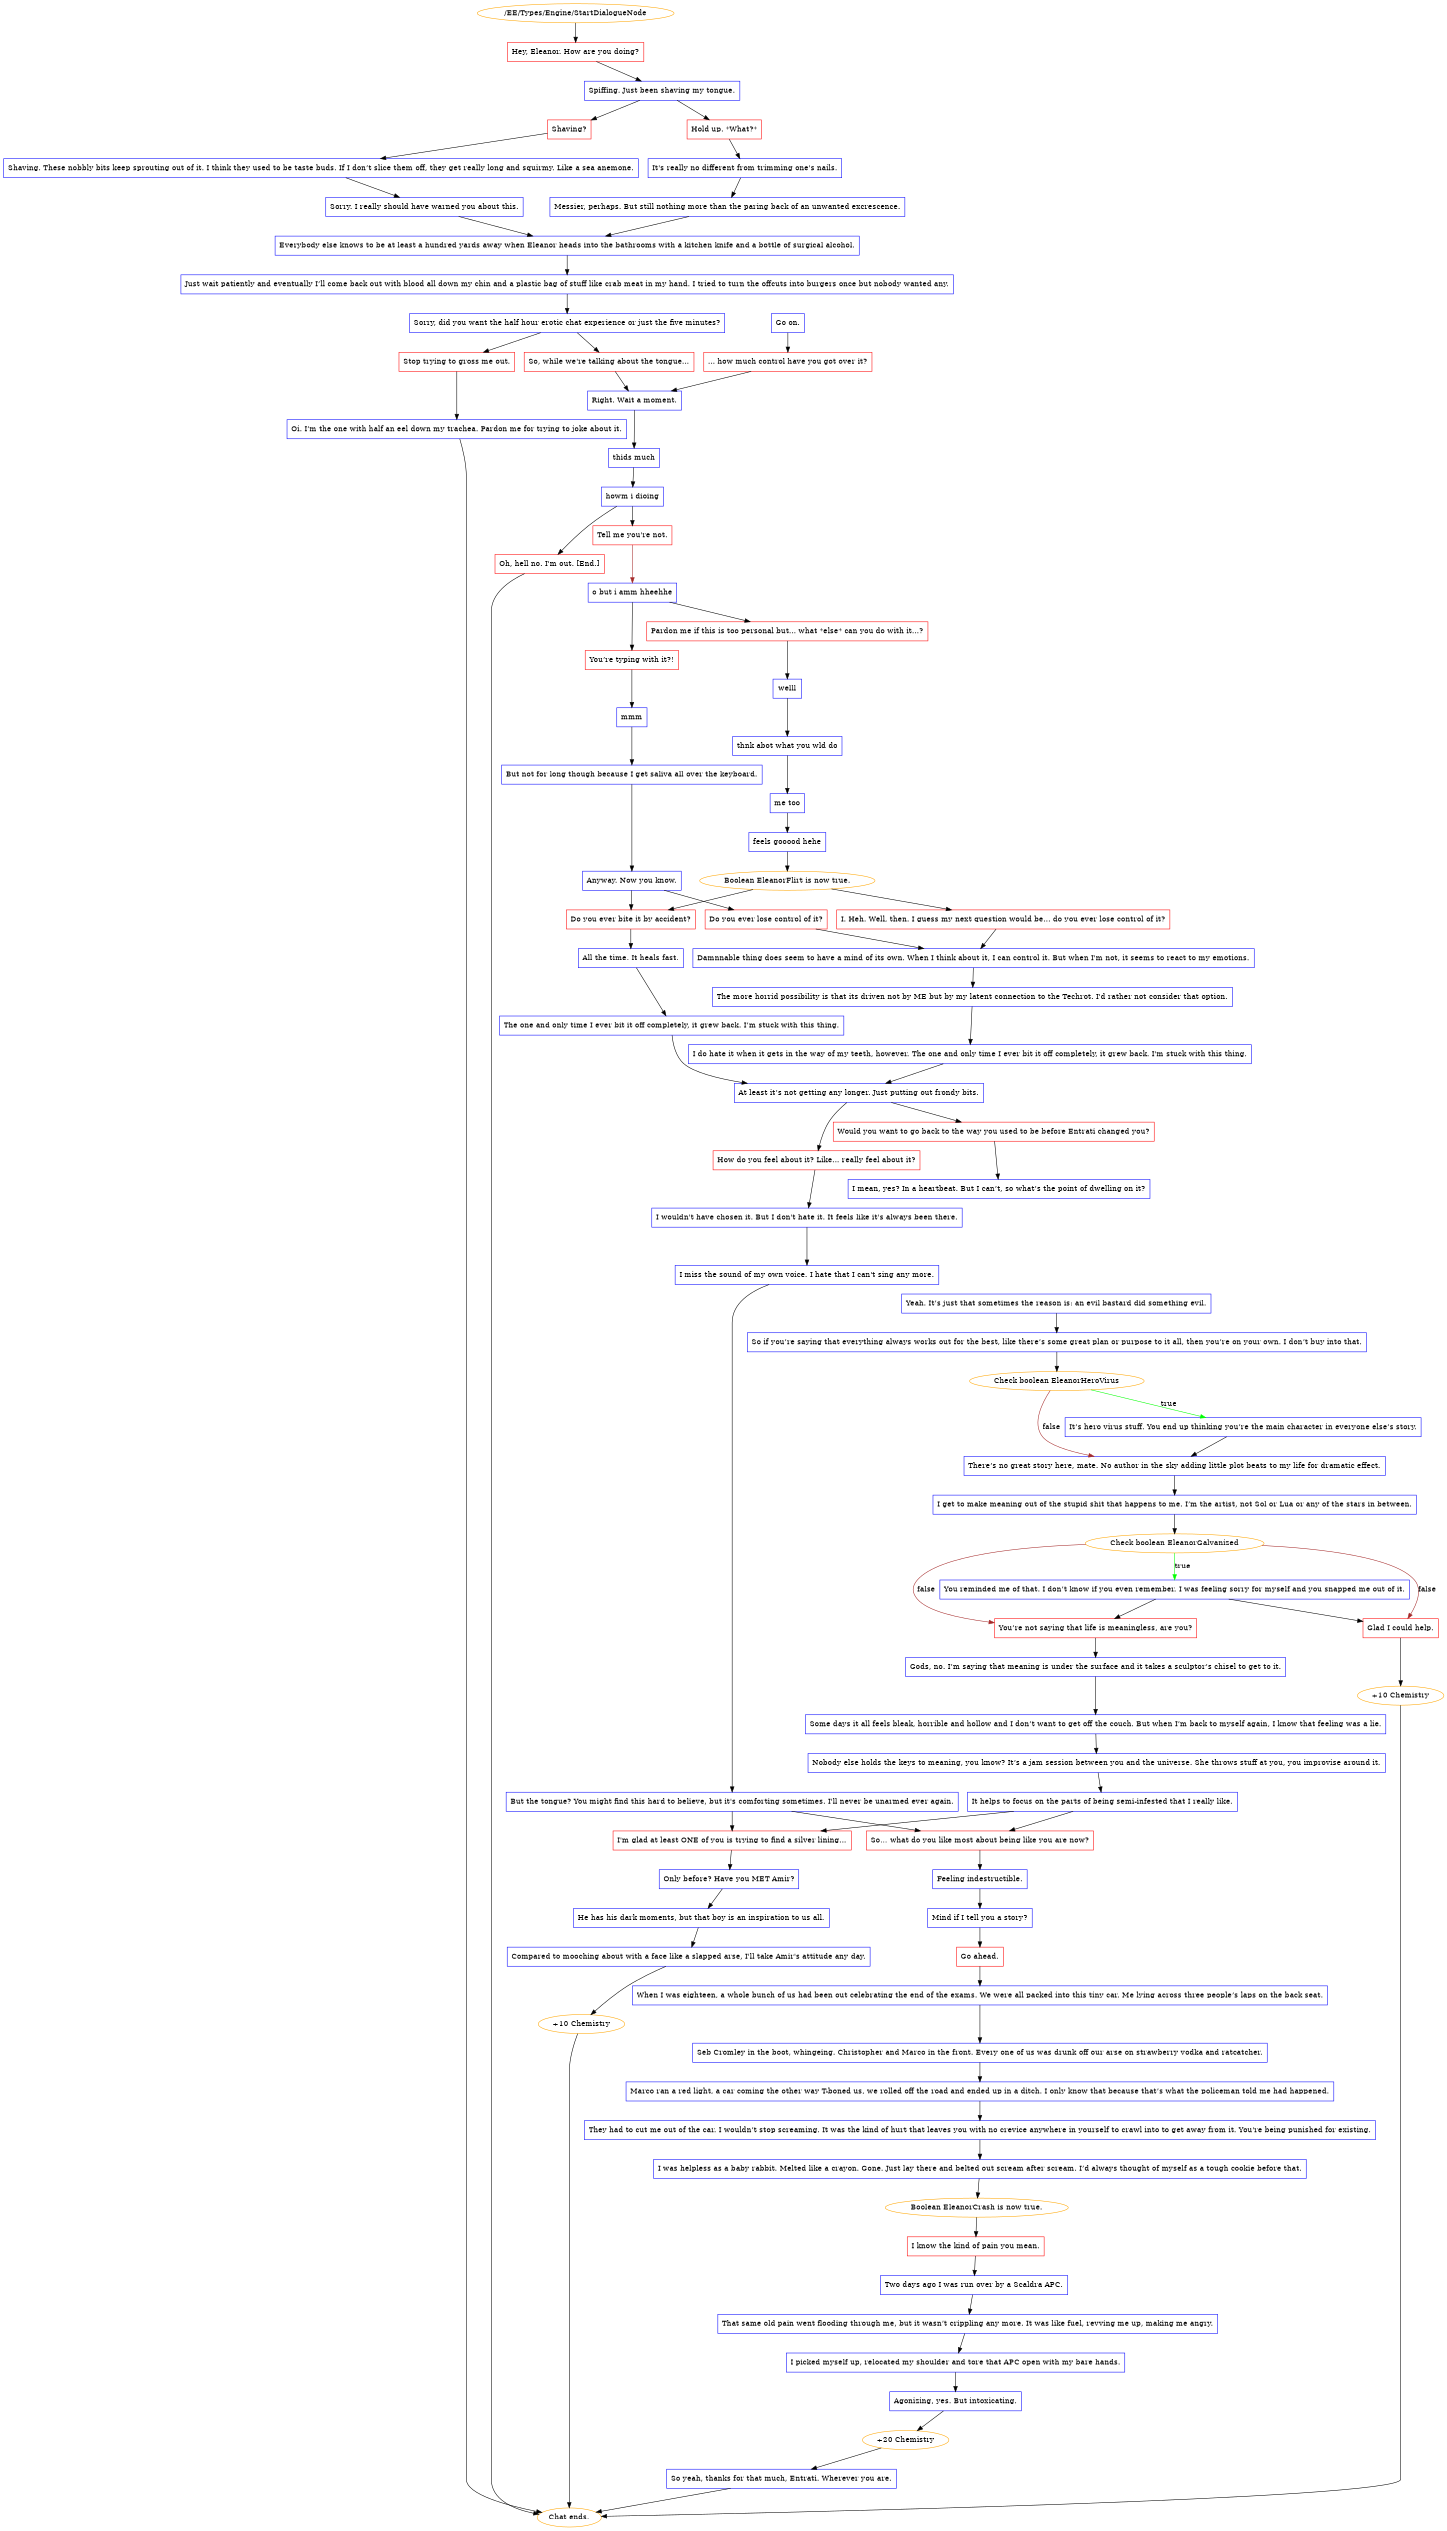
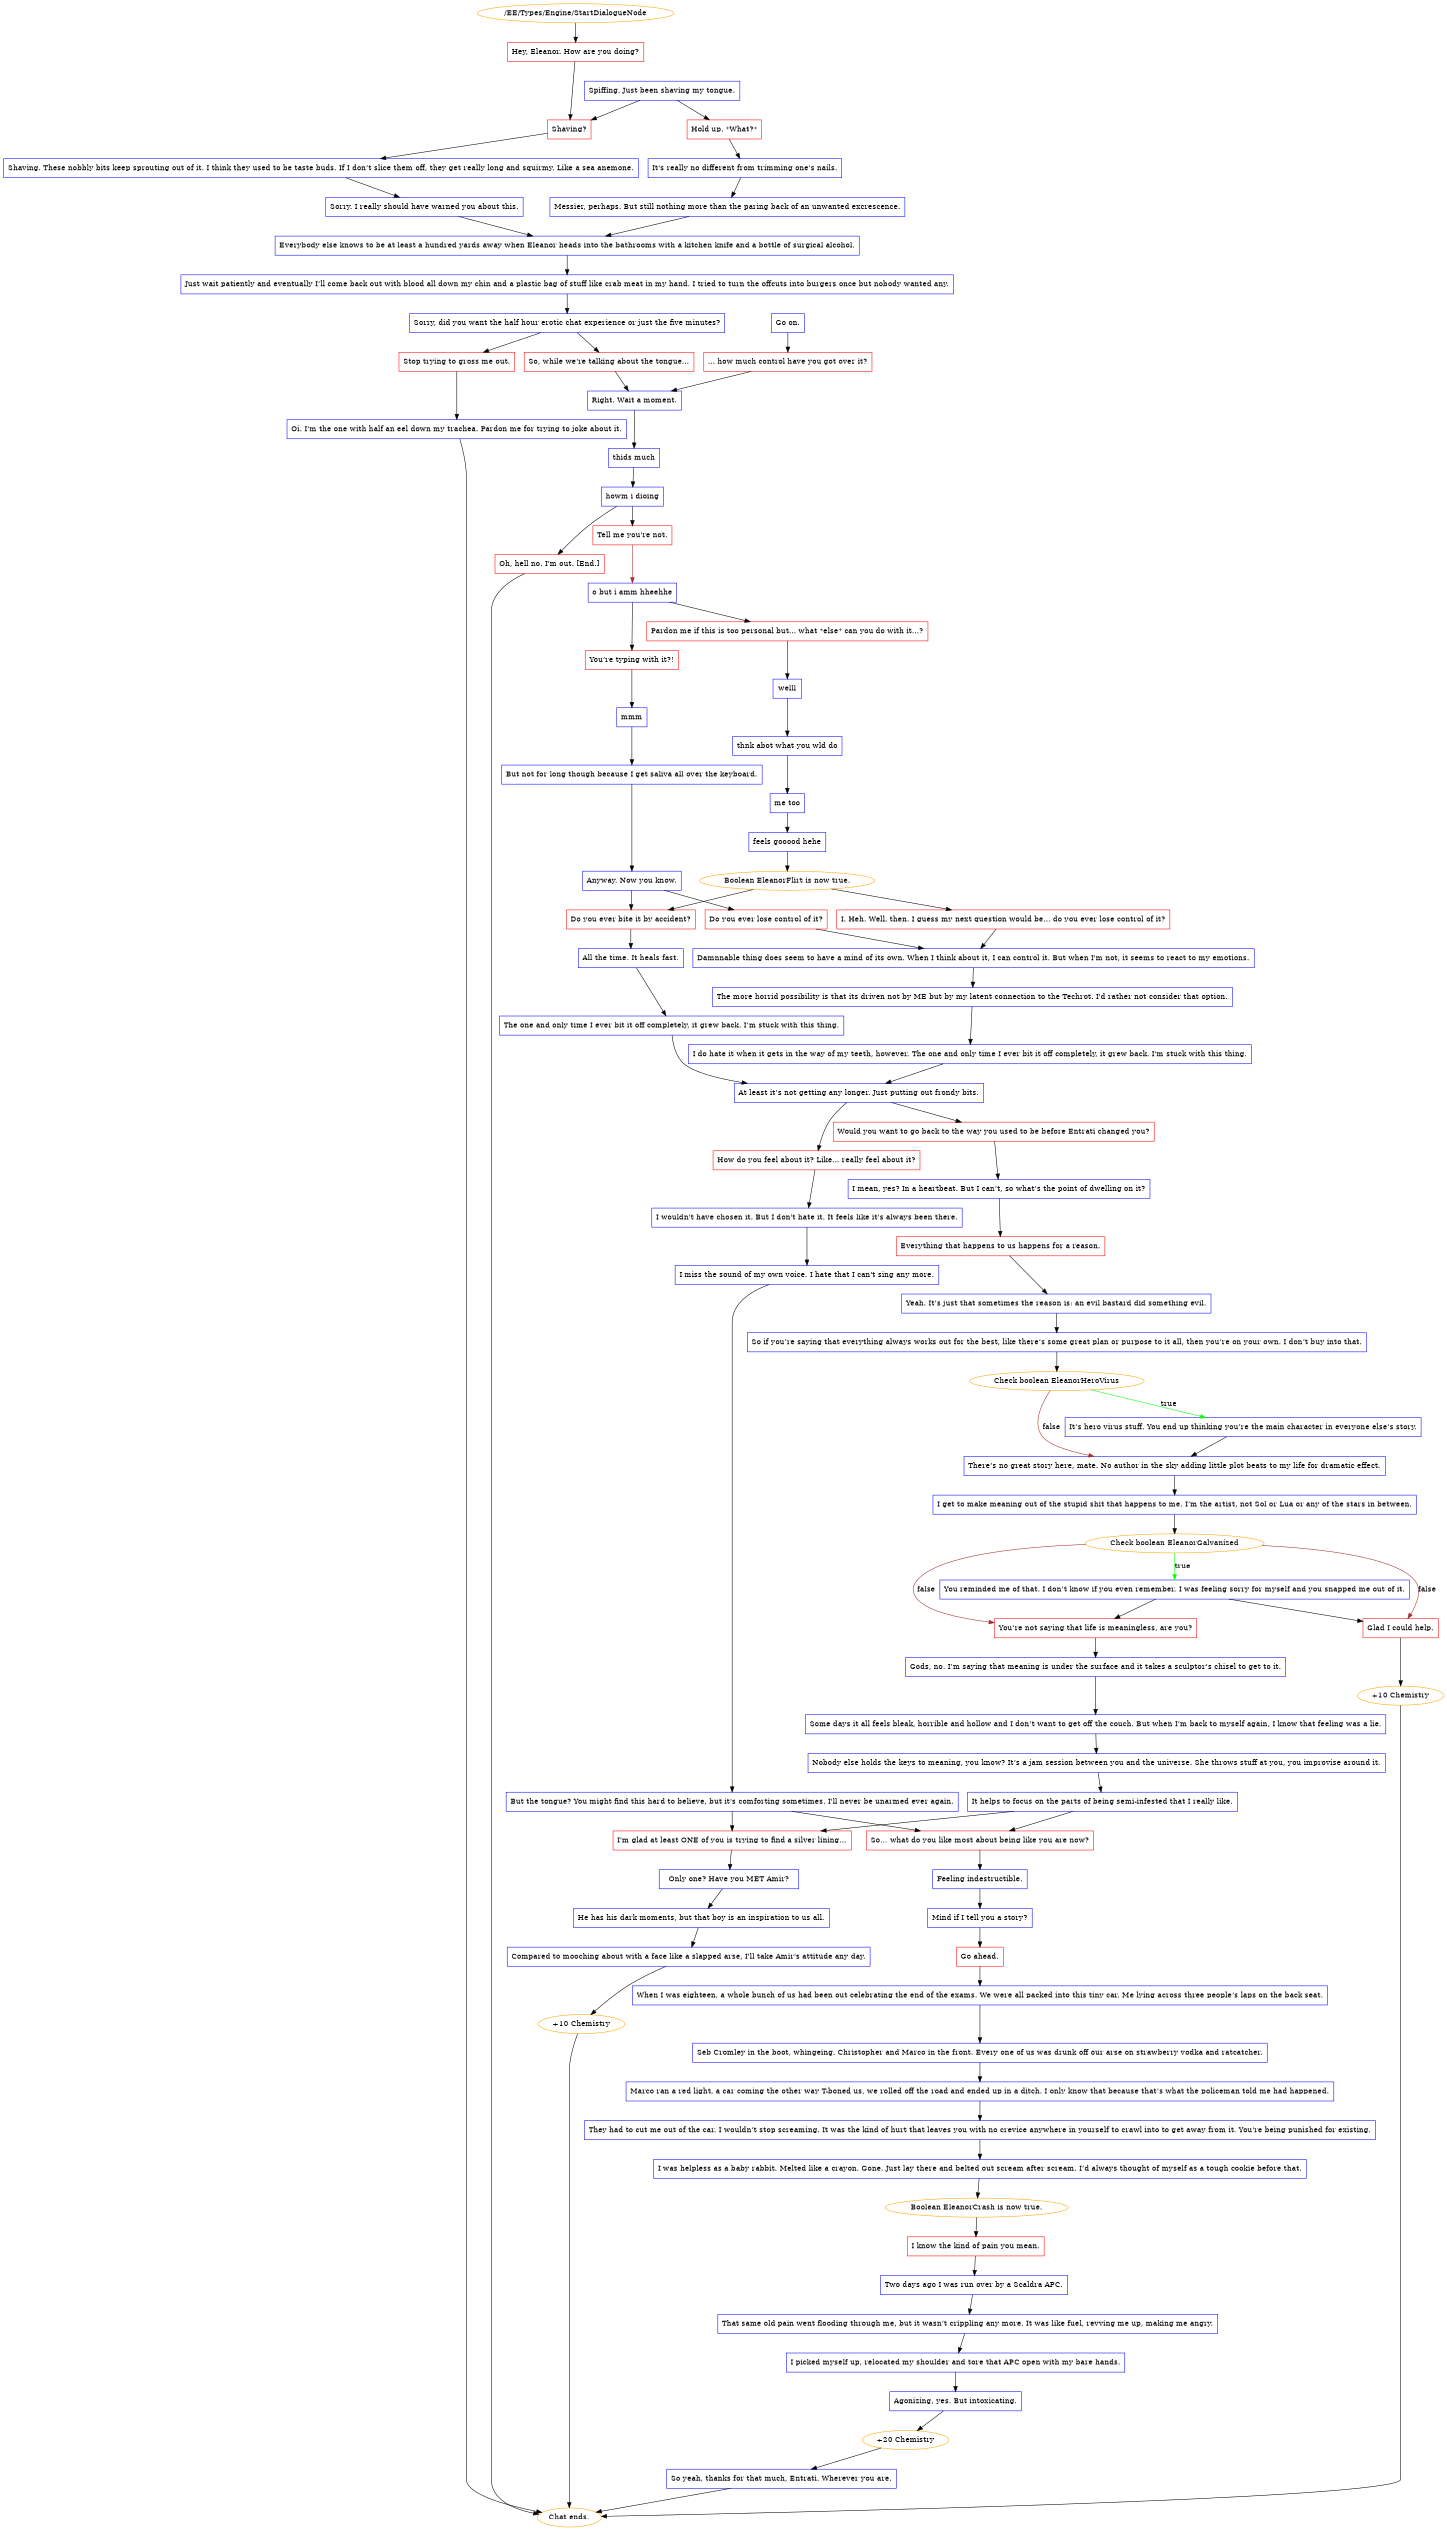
edge "Hey, Eleanor. How are you doing?" -> "Spiffing. Just been shaving my tongue.": now "Hey, Eleanor. How are you doing?" -> "Shaving?"
node "Everything that happens to us happens for a reason.": added
node "Only before? Have you MET Amir?": label "Only before? Have you MET Amir?" -> "Only one? Have you MET Amir?"
